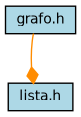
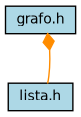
edge "grafo.h" -> "lista.h": reversed
